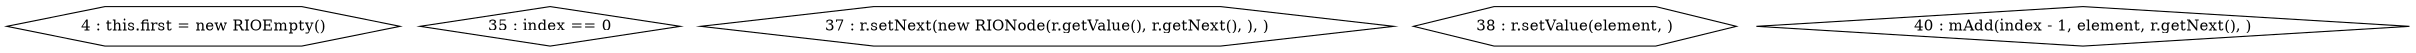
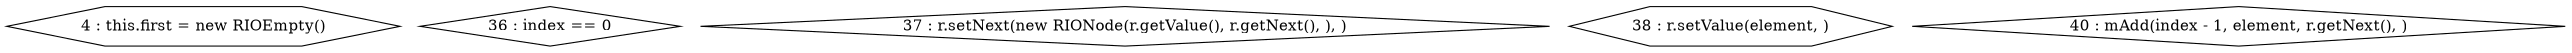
node "35 : index == 0": label "35 : index == 0" -> "36 : index == 0"
node "37 : r.setNext(new RIONode(r.getValue(), r.getNext(), ), )": shape hexagon -> diamond
